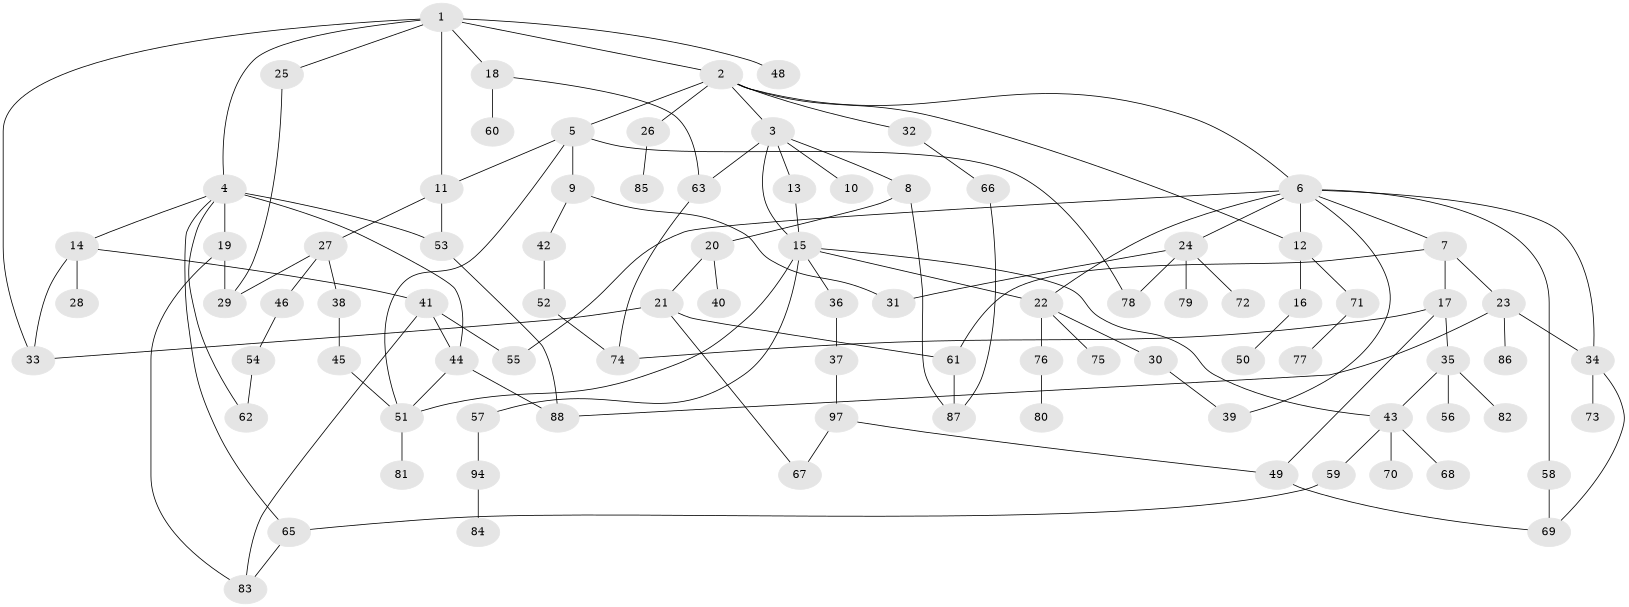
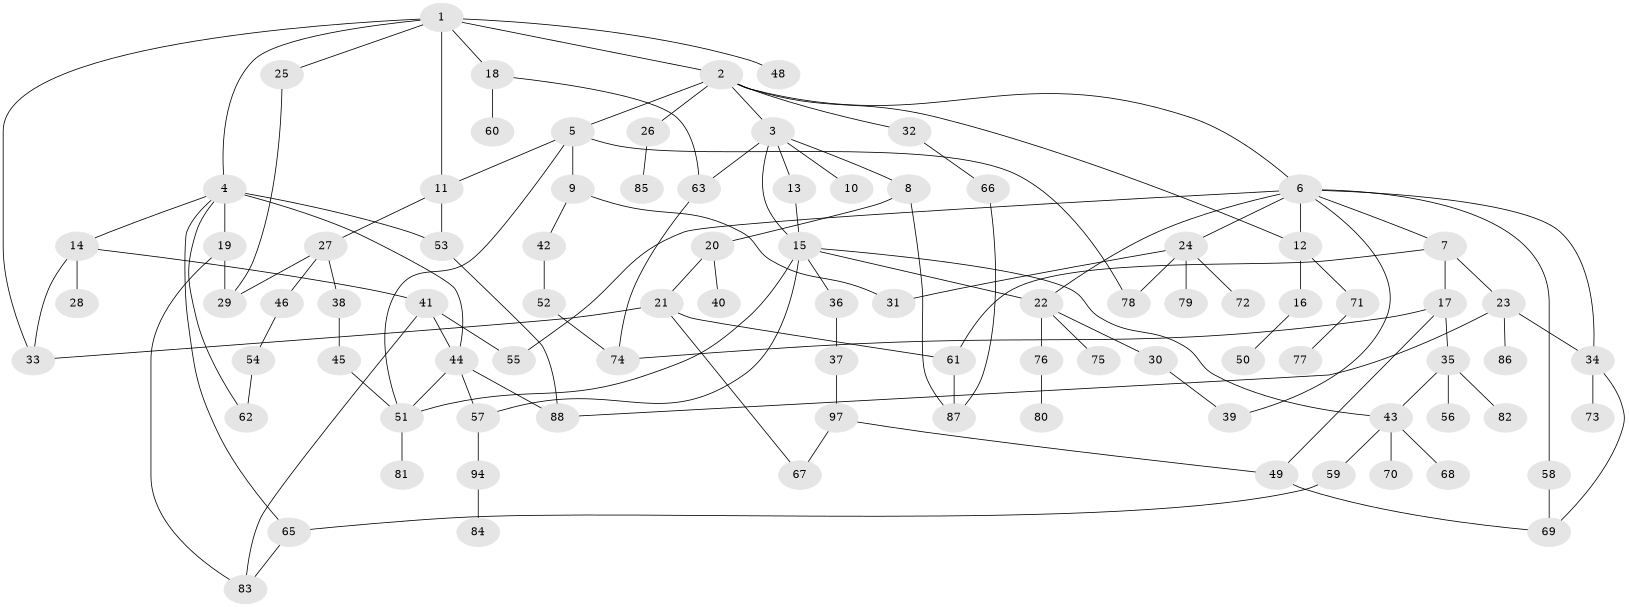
edge "44" -- "57": added
